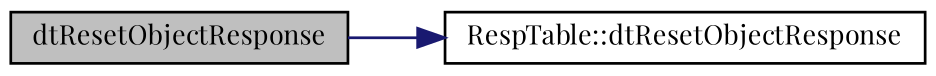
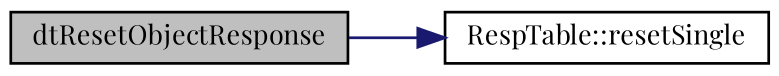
node "RespTable::dtResetObjectResponse": label "RespTable::dtResetObjectResponse" -> "RespTable::resetSingle"
